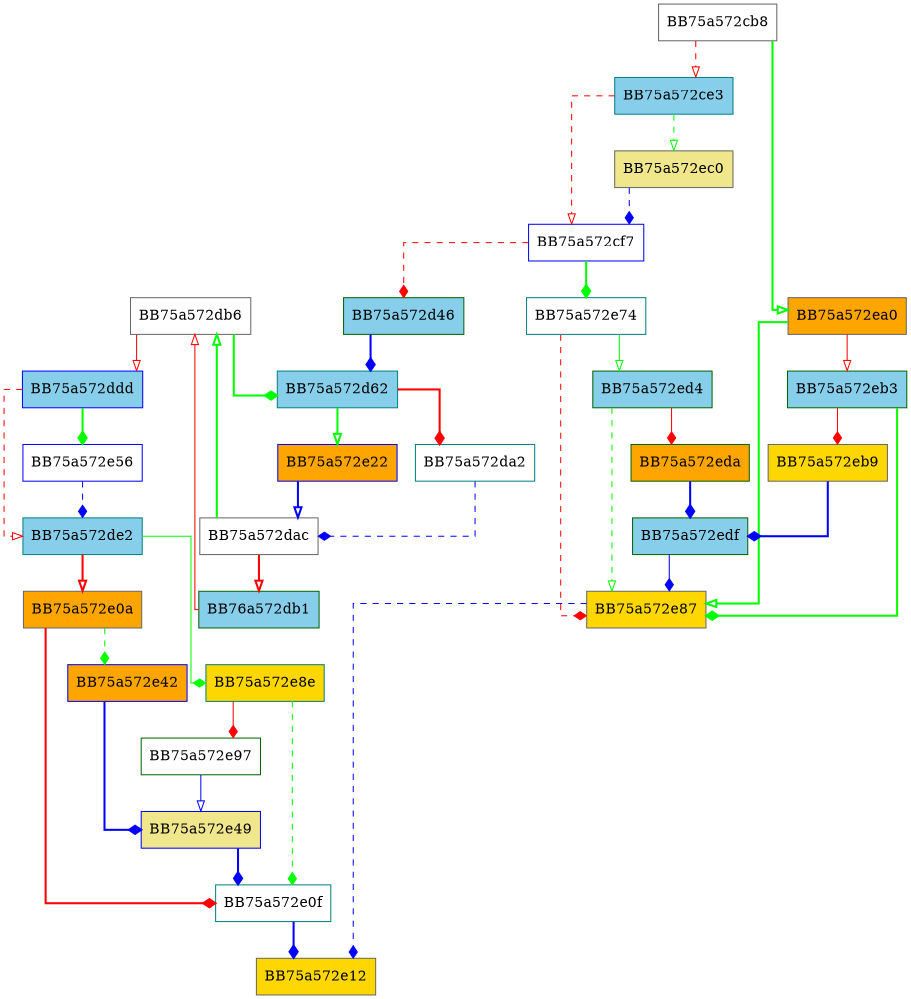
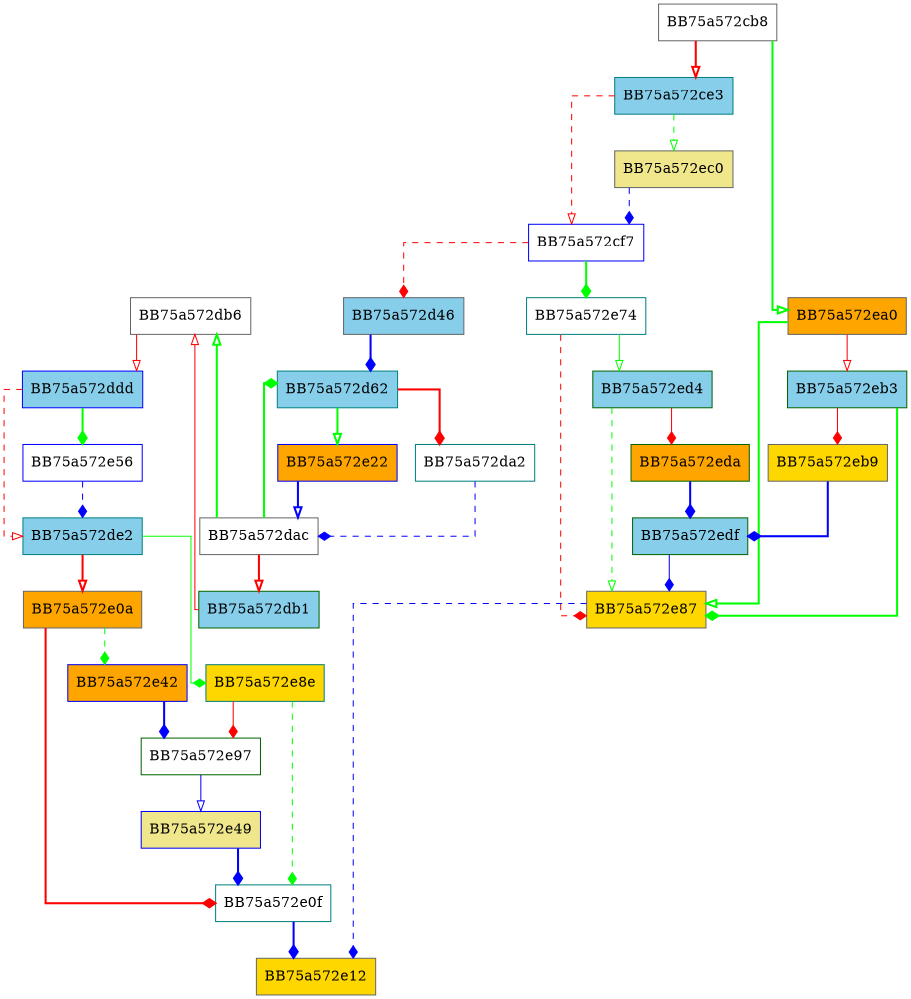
edge "BB75a572cb8" -> "BB75a572ce3": style dashed -> bold
node "BB75a572d46": color darkgreen -> gray40
edge "BB75a572db6" -> "BB75a572d62": now "BB75a572dac" -> "BB75a572d62"
node "BB76a572db1": label "BB76a572db1" -> "BB75a572db1"
edge "BB75a572e42" -> "BB75a572e49": now "BB75a572e42" -> "BB75a572e97"
